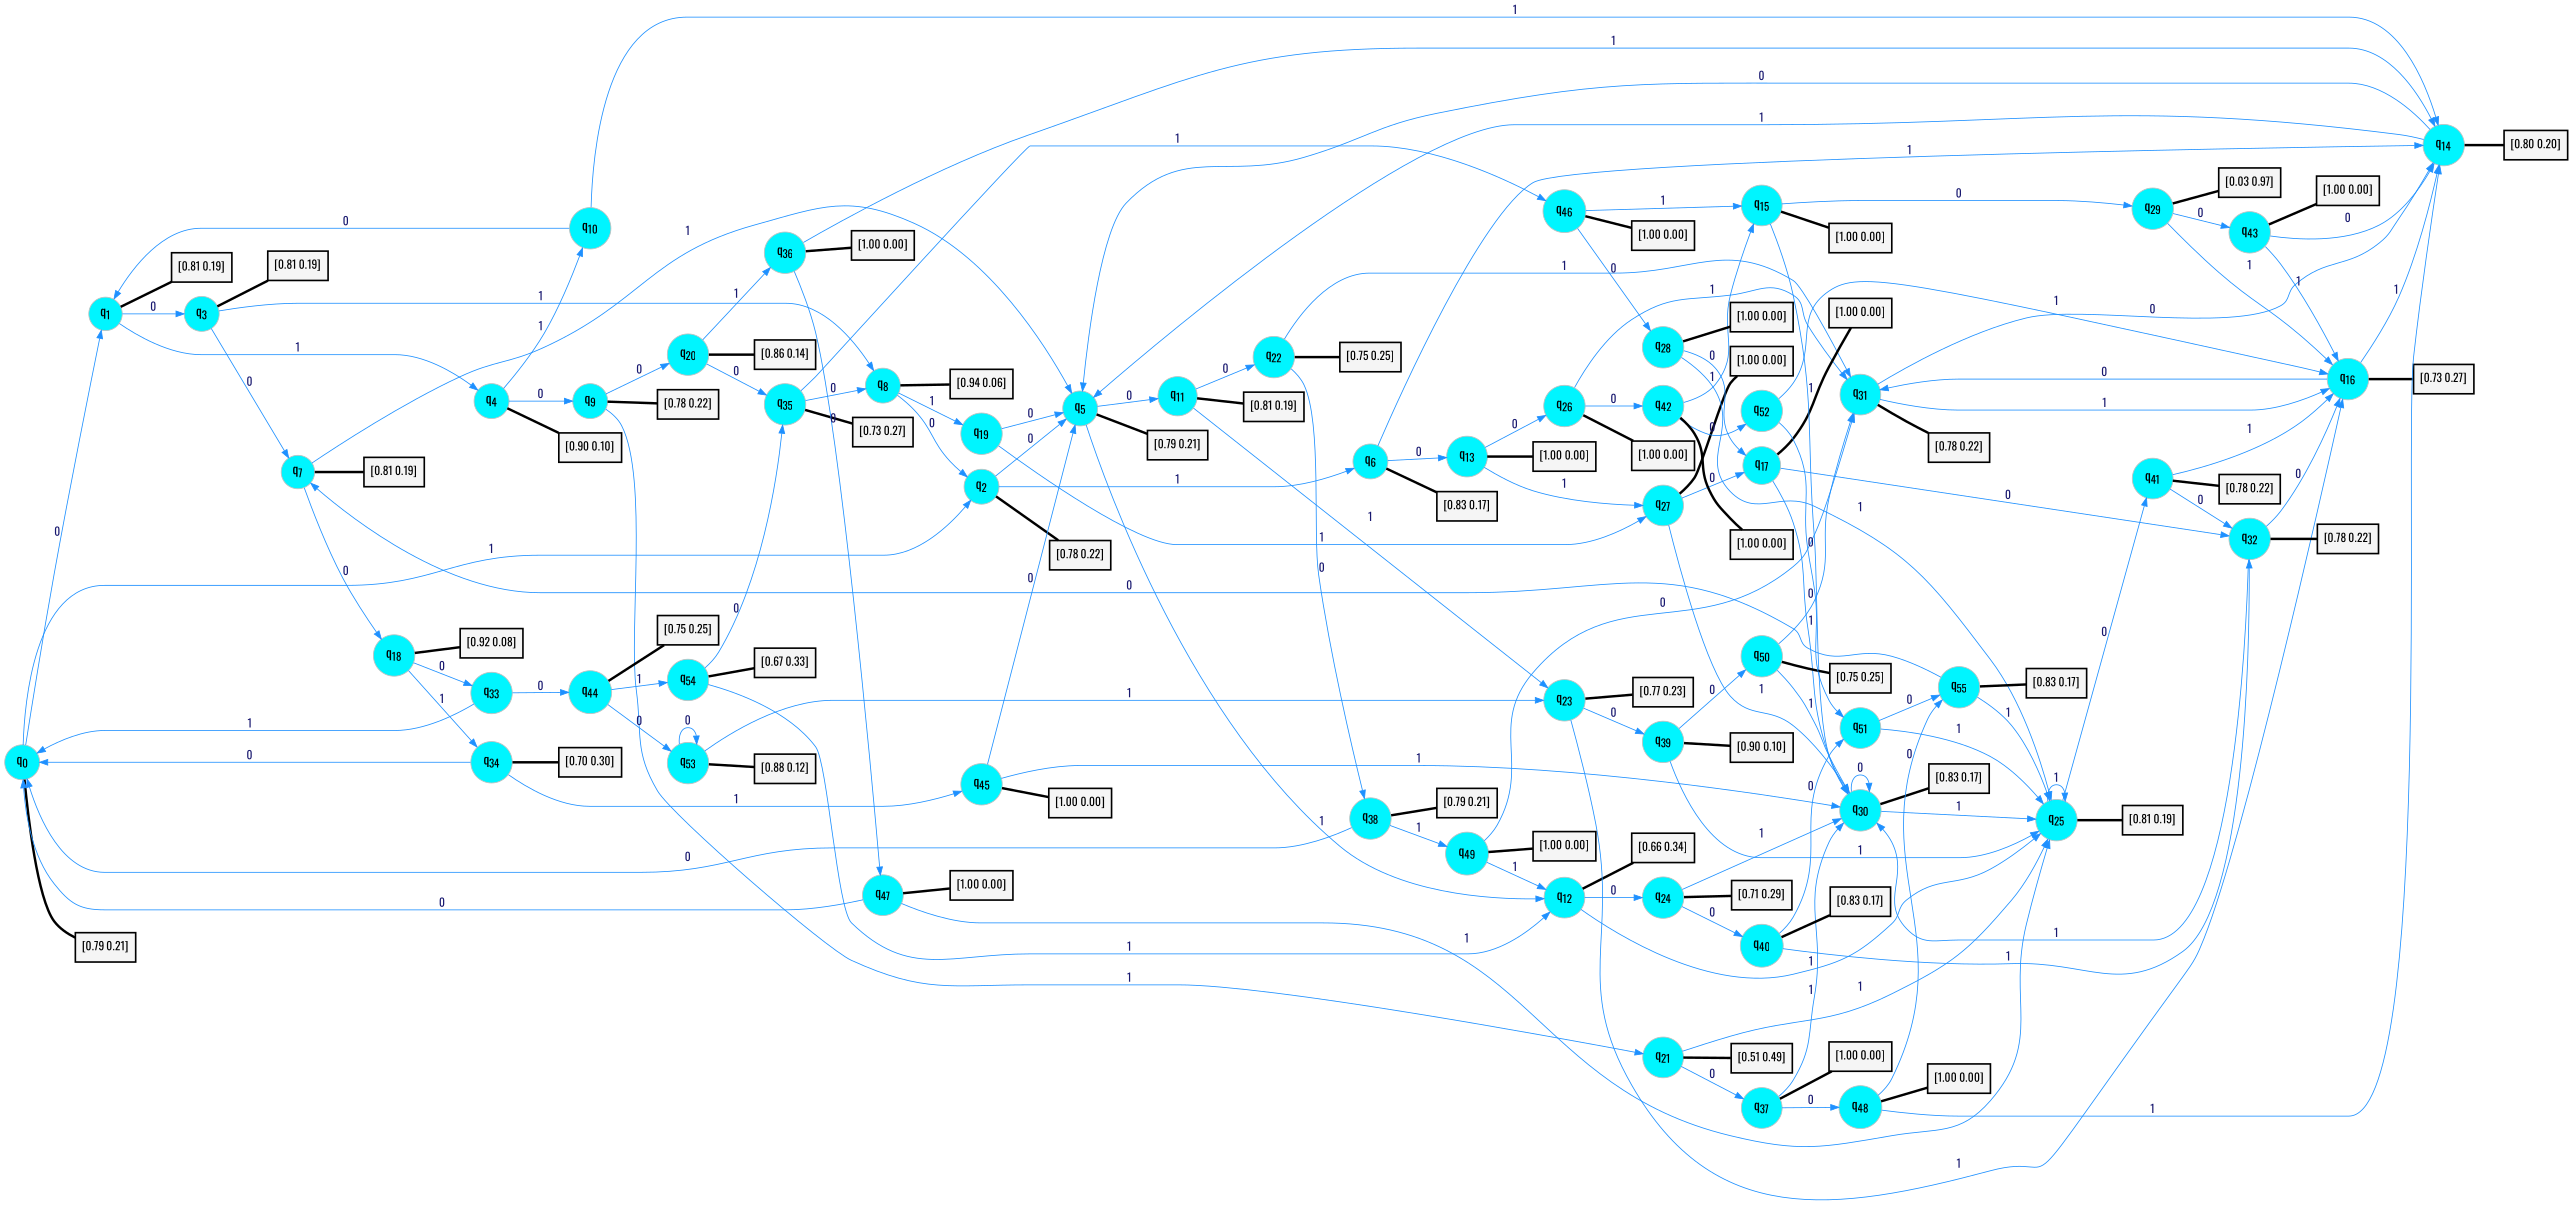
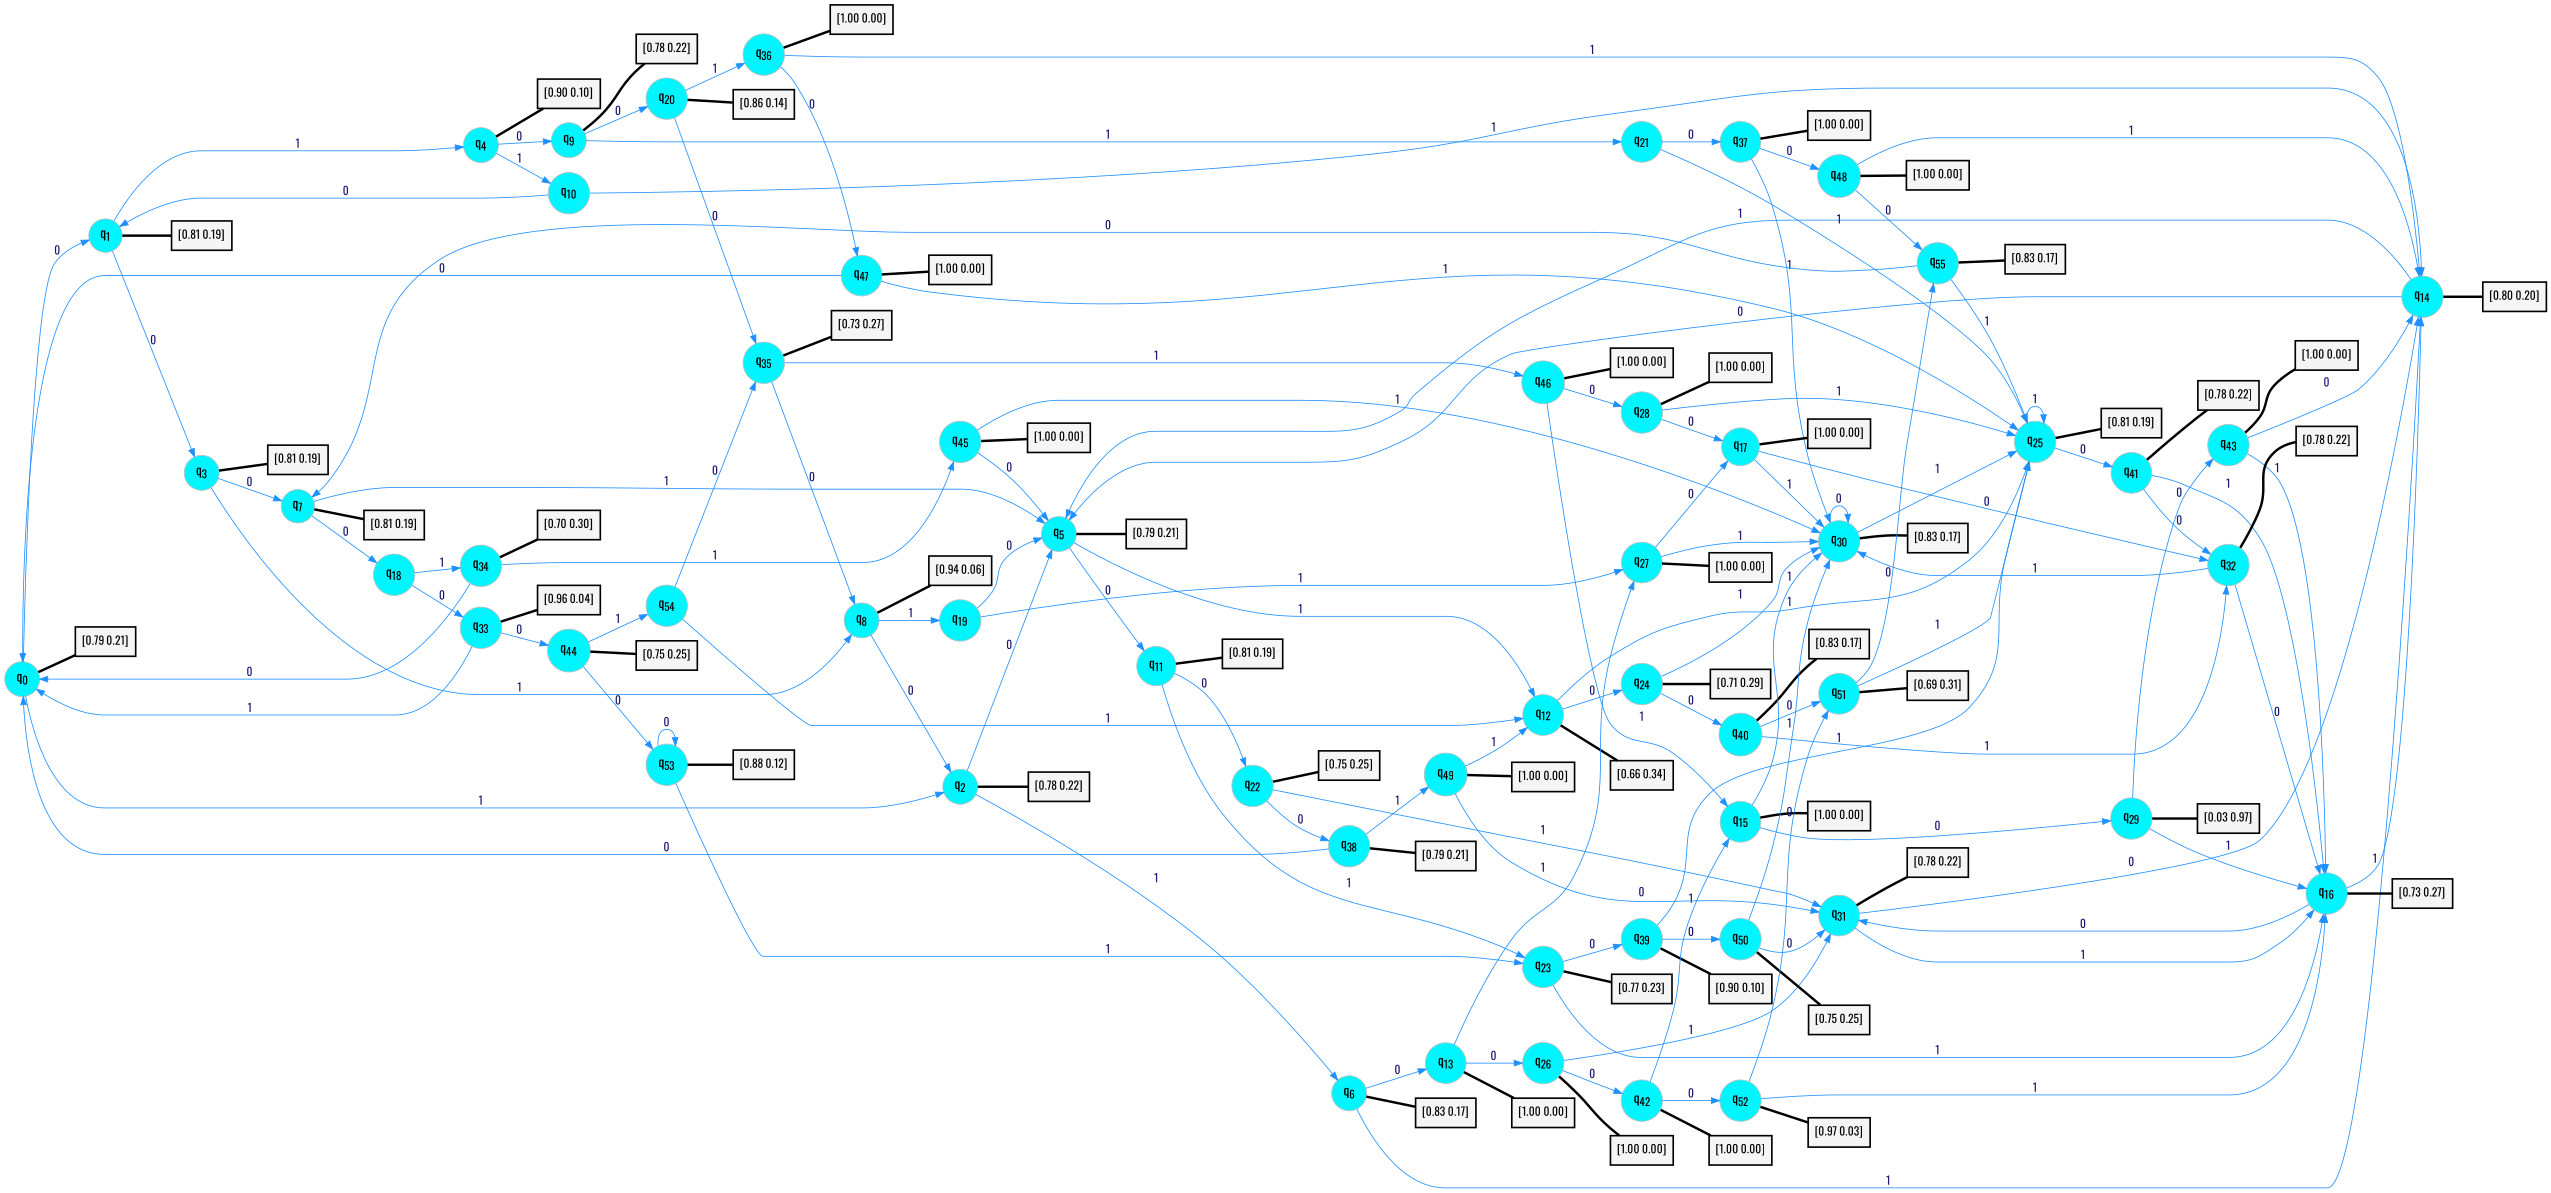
node "[0.96 0.04]": added
node "[0.92 0.08]": removed
node "[0.67 0.33]": removed
node "[0.69 0.31]": added
node "[0.51 0.49]": removed
node "[0.97 0.03]": added
